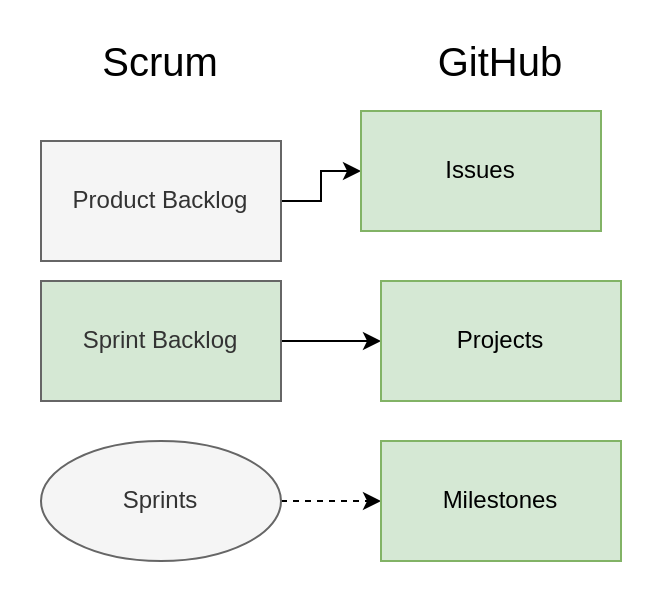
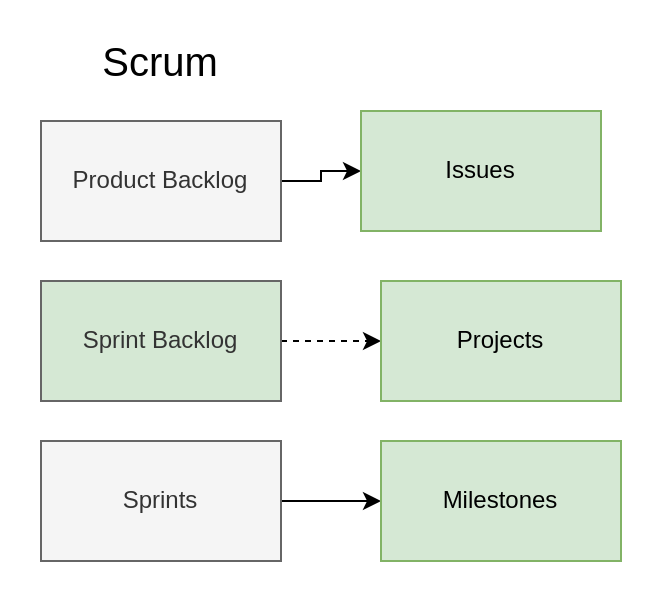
node "GitHub": removed
node "Product Backlog": moved (161, 201) -> (161, 181)
edge "Sprint Backlog" -> "Projects": style solid -> dashed
node "Sprints": shape ellipse -> rectangle
edge "Sprints" -> "Milestones": style dashed -> solid
